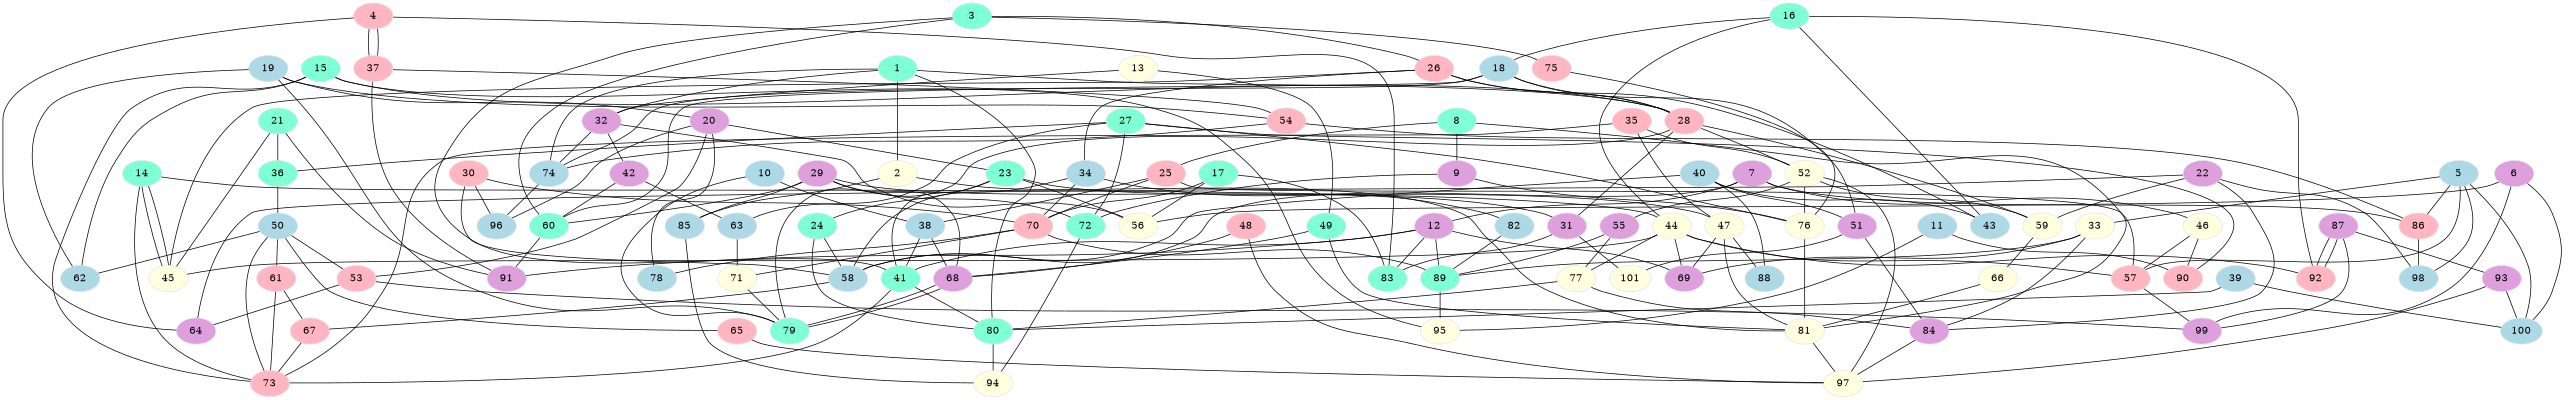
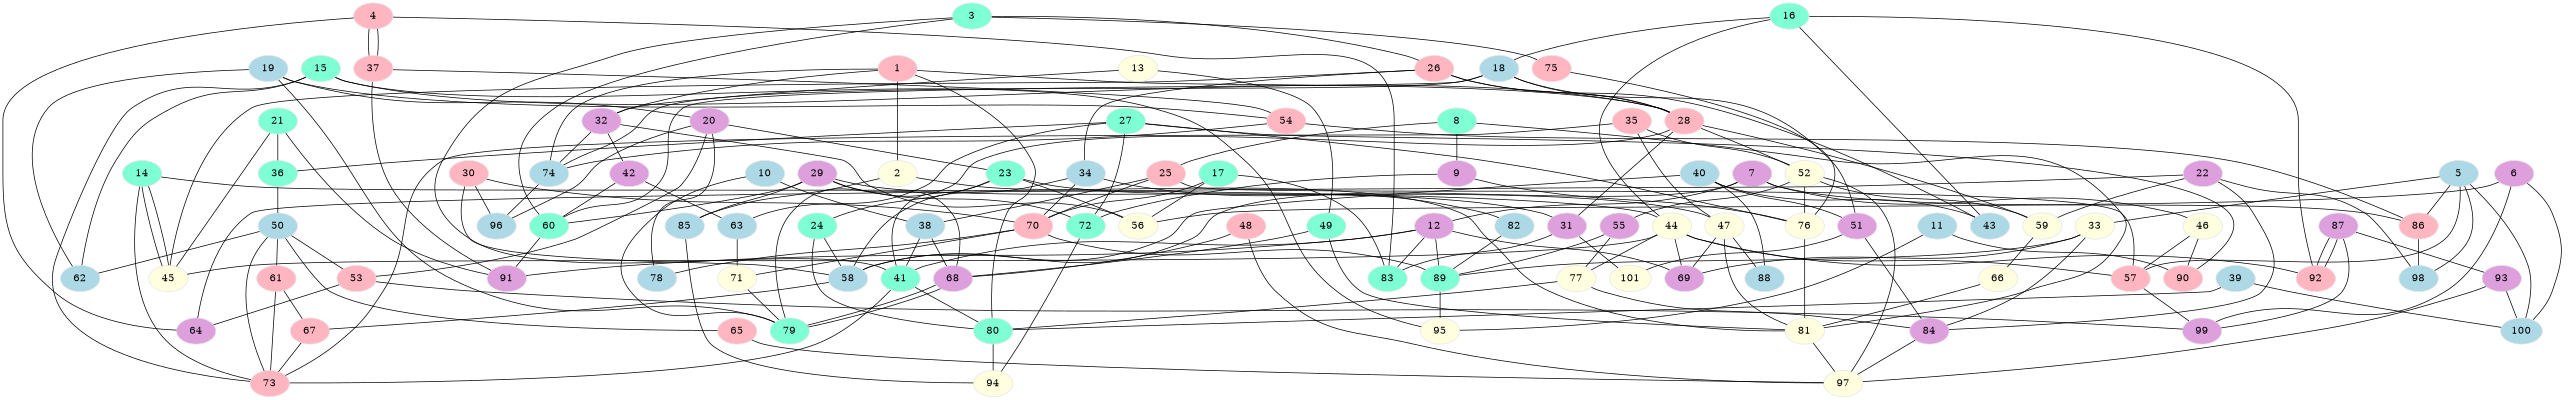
node "1": fillcolor aquamarine -> lightpink
